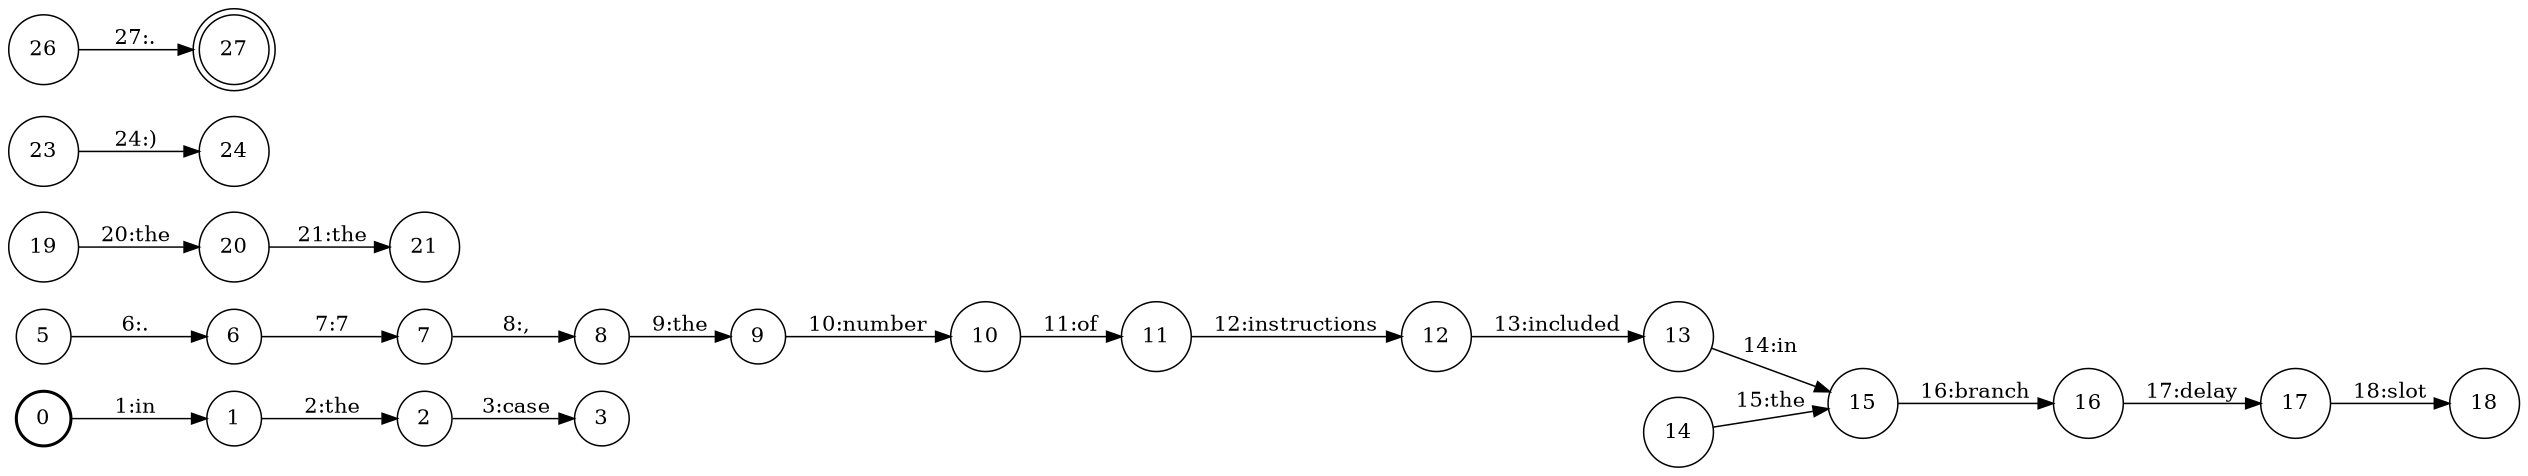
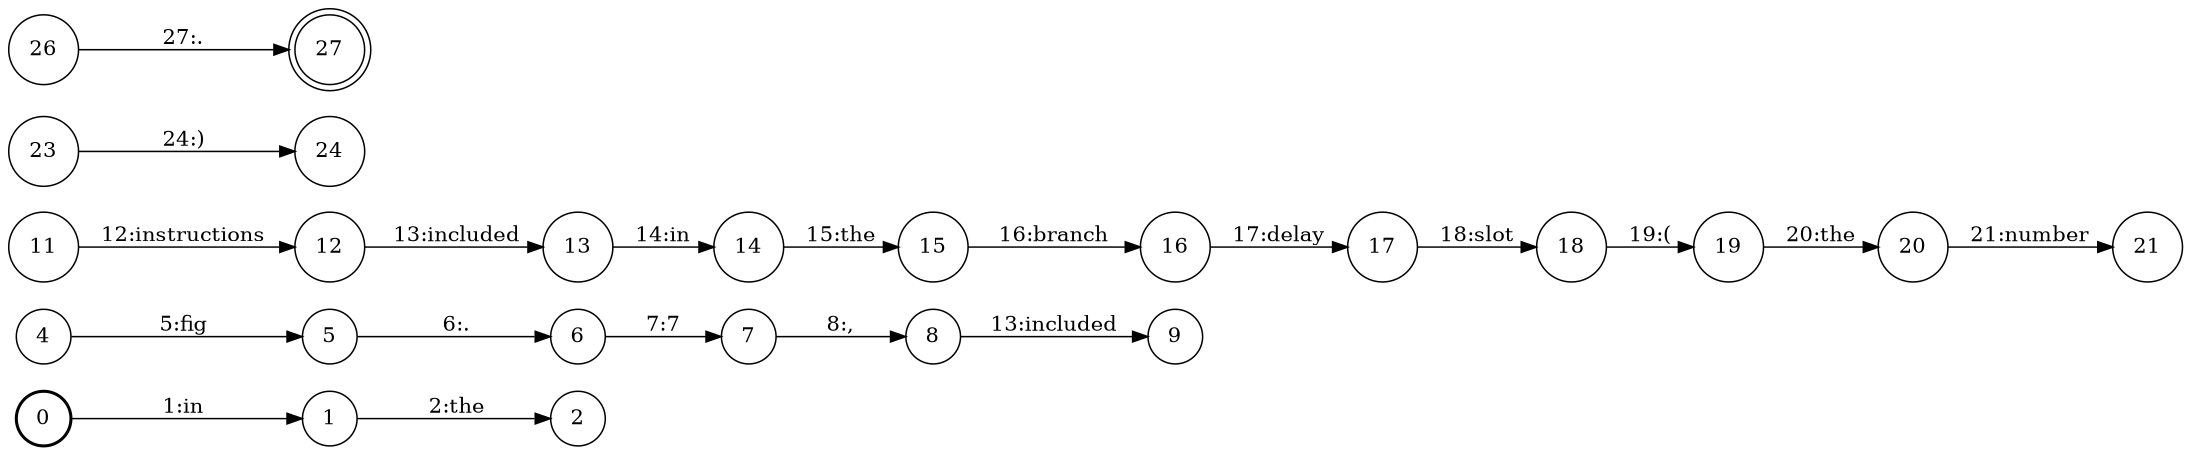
edge "20" -> "21": label "21:the" -> "21:number"
edge "18" -> "19": added, label "19:("
edge "8" -> "9": label "9:the" -> "13:included"
node "4": added
node "10": removed
edge "13" -> "15": now "13" -> "14"
node "3": removed
